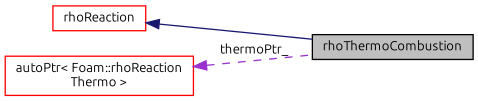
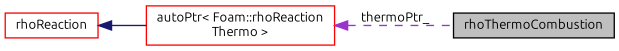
edge "rhoThermoCombustion" -> "rhoReaction": now "autoPtr< Foam::rhoReaction Thermo >" -> "rhoReaction"
